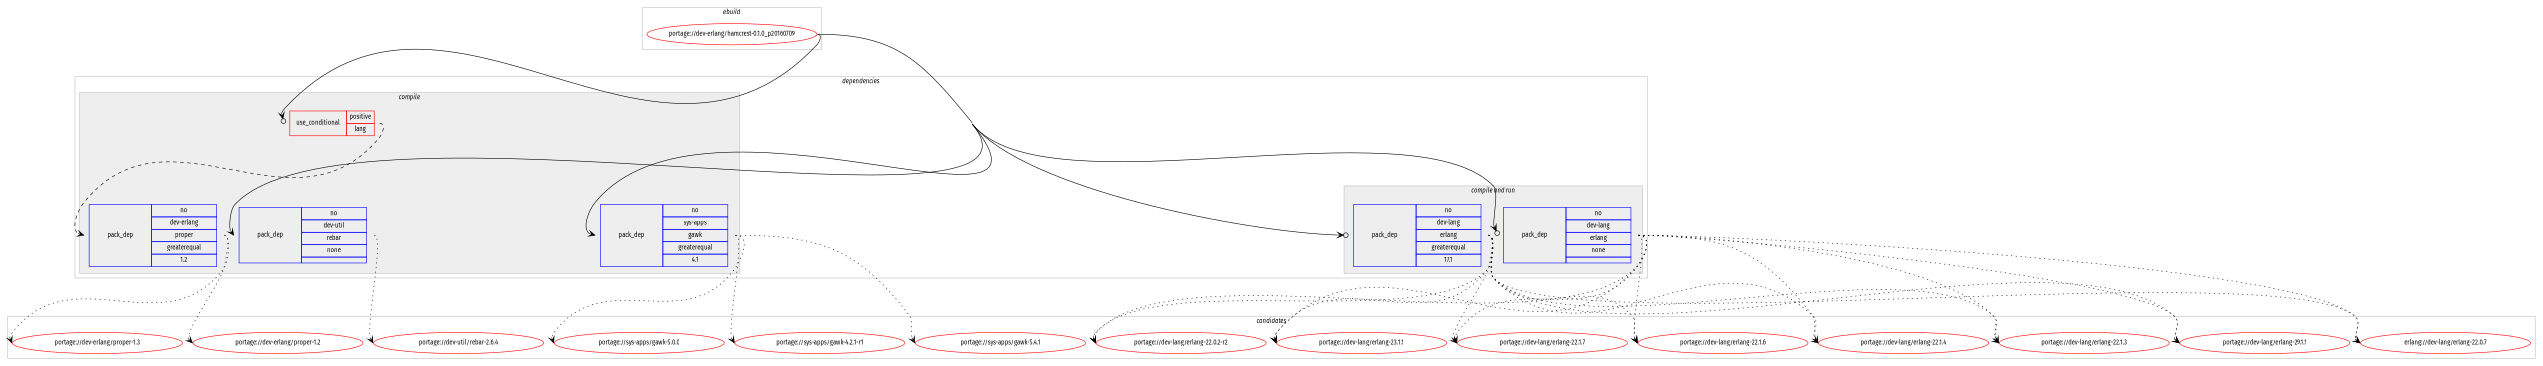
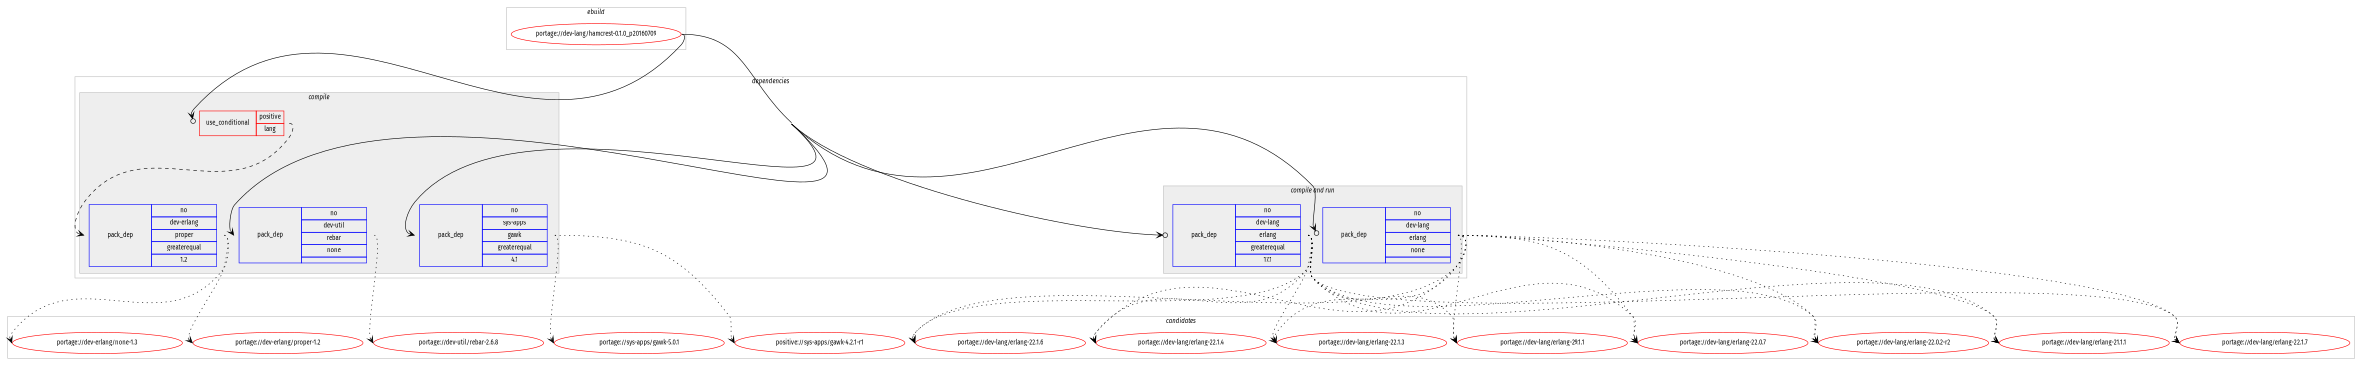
node "portage://dev-erlang/hamcrest-0.1.0_p20160709": label "portage://dev-erlang/hamcrest-0.1.0_p20160709" -> "portage://dev-lang/hamcrest-0.1.0_p20160709"
node "portage://dev-erlang/proper-1.3": label "portage://dev-erlang/proper-1.3" -> "portage://dev-erlang/none-1.3"
node "portage://dev-util/rebar-2.6.4": label "portage://dev-util/rebar-2.6.4" -> "portage://dev-util/rebar-2.6.8"
node "portage://sys-apps/gawk-5.0.0": removed
node "portage://sys-apps/gawk-4.2.1-r1": label "portage://sys-apps/gawk-4.2.1-r1" -> "positive://sys-apps/gawk-4.2.1-r1"
node "portage://sys-apps/gawk-5.4.1": label "portage://sys-apps/gawk-5.4.1" -> "portage://sys-apps/gawk-5.0.1"
node "portage://dev-lang/erlang-23.1.1": label "portage://dev-lang/erlang-23.1.1" -> "portage://dev-lang/erlang-21.1.1"
node "erlang://dev-lang/erlang-22.0.7": label "erlang://dev-lang/erlang-22.0.7" -> "portage://dev-lang/erlang-22.0.7"
